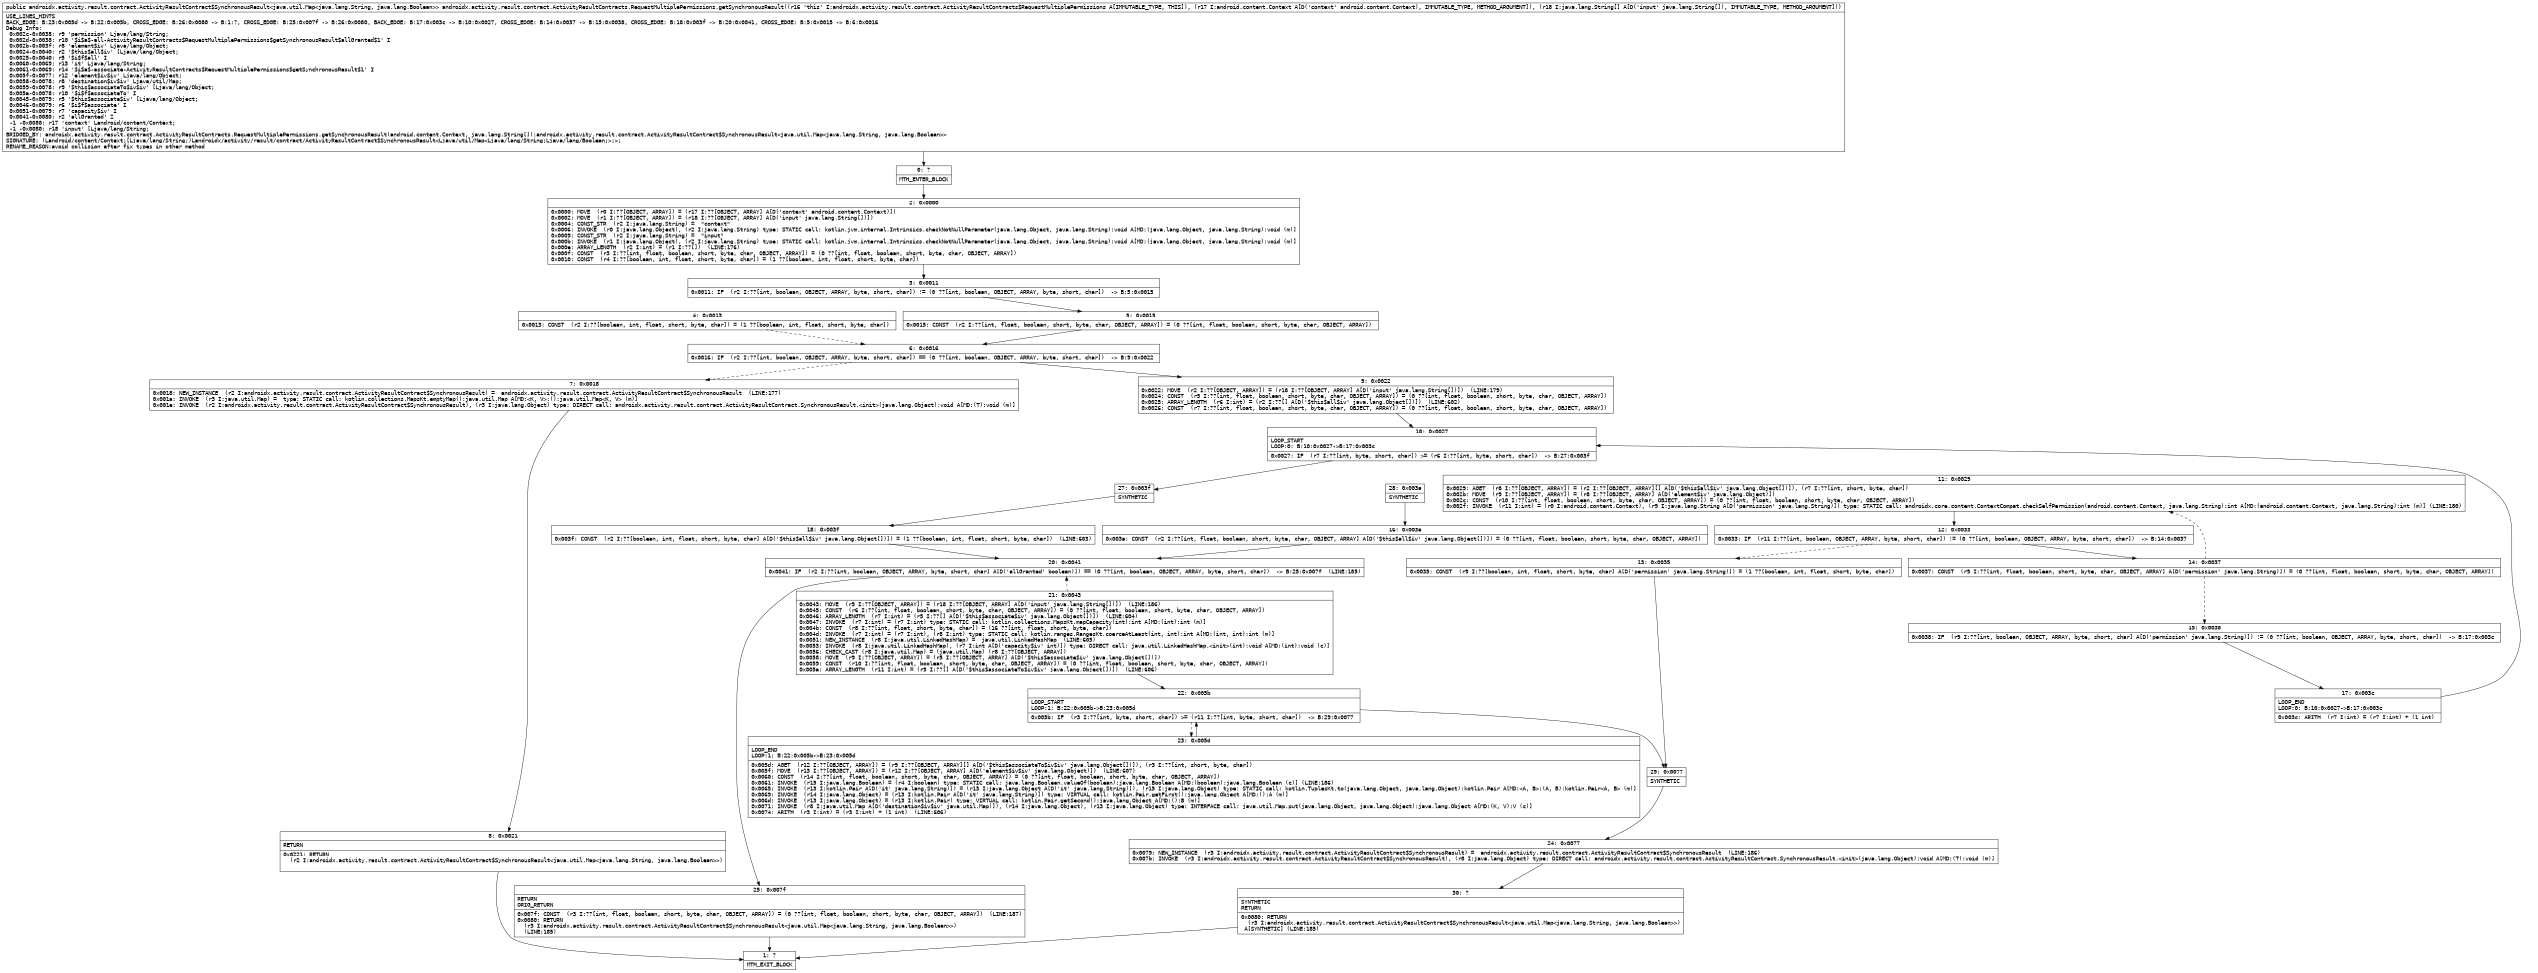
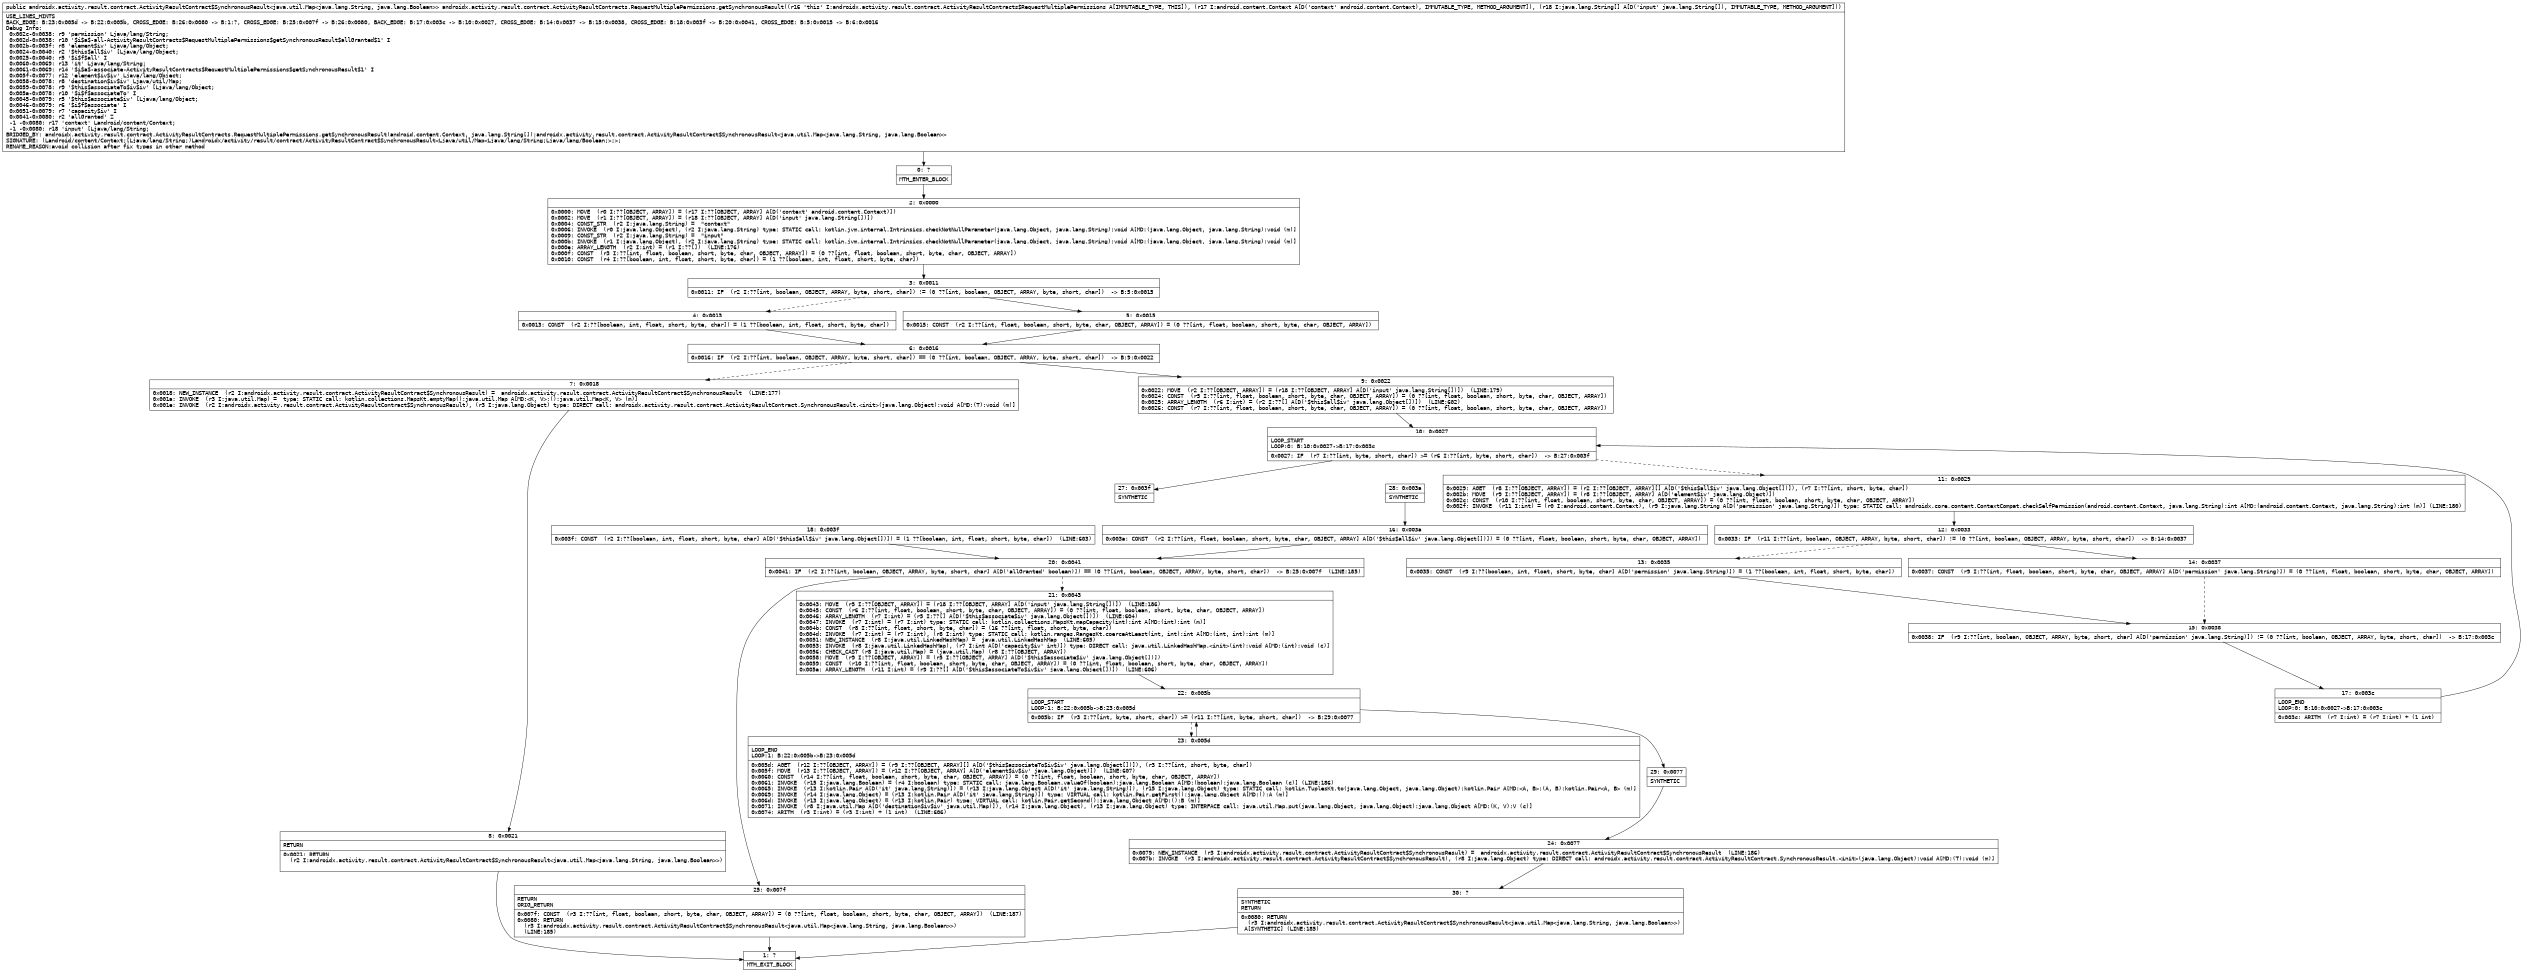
edge "3: 0x0011" -> "4: 0x0013": added
edge "4: 0x0013" -> "6: 0x0016": style dashed -> solid
edge "27: 0x003f" -> "18: 0x003f": removed
edge "14: 0x0037" -> "11: 0x0029": now "10: 0x0027" -> "11: 0x0029"
edge "21: 0x0043" -> "20: 0x0041": reversed
edge "13: 0x0035" -> "29: 0x0077": now "13: 0x0035" -> "15: 0x0038"
node "8: 0x0021": text "0x0221: RETURN" -> "0x0021: RETURN"
